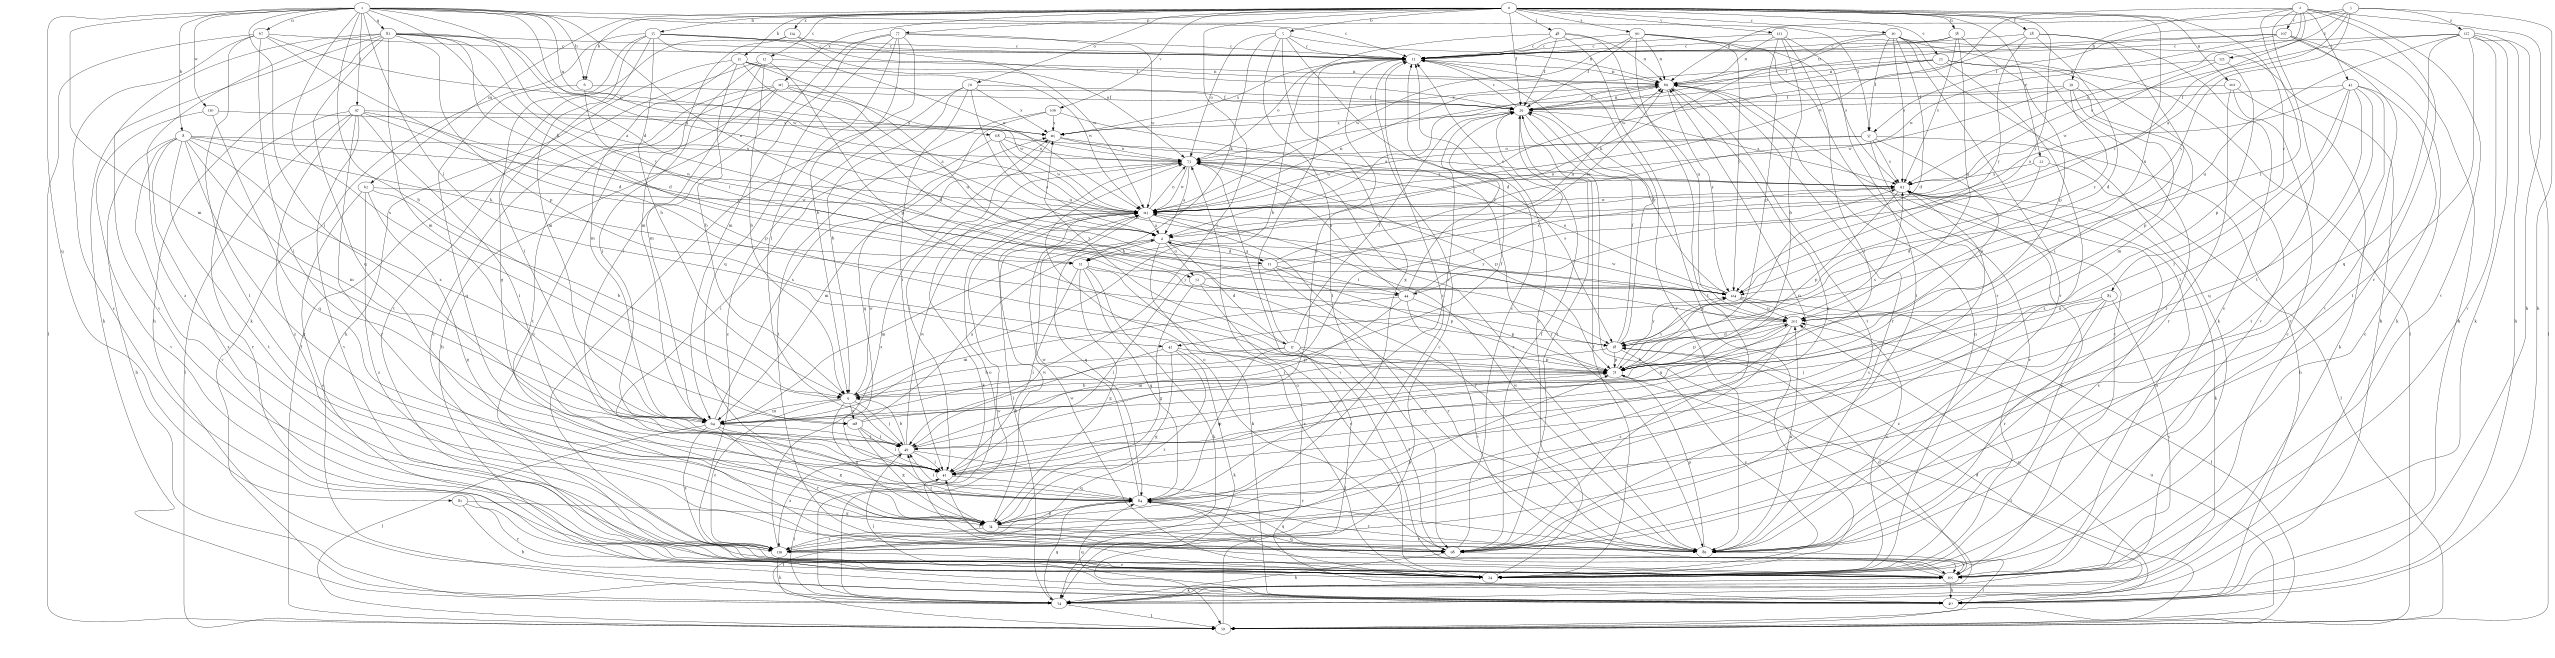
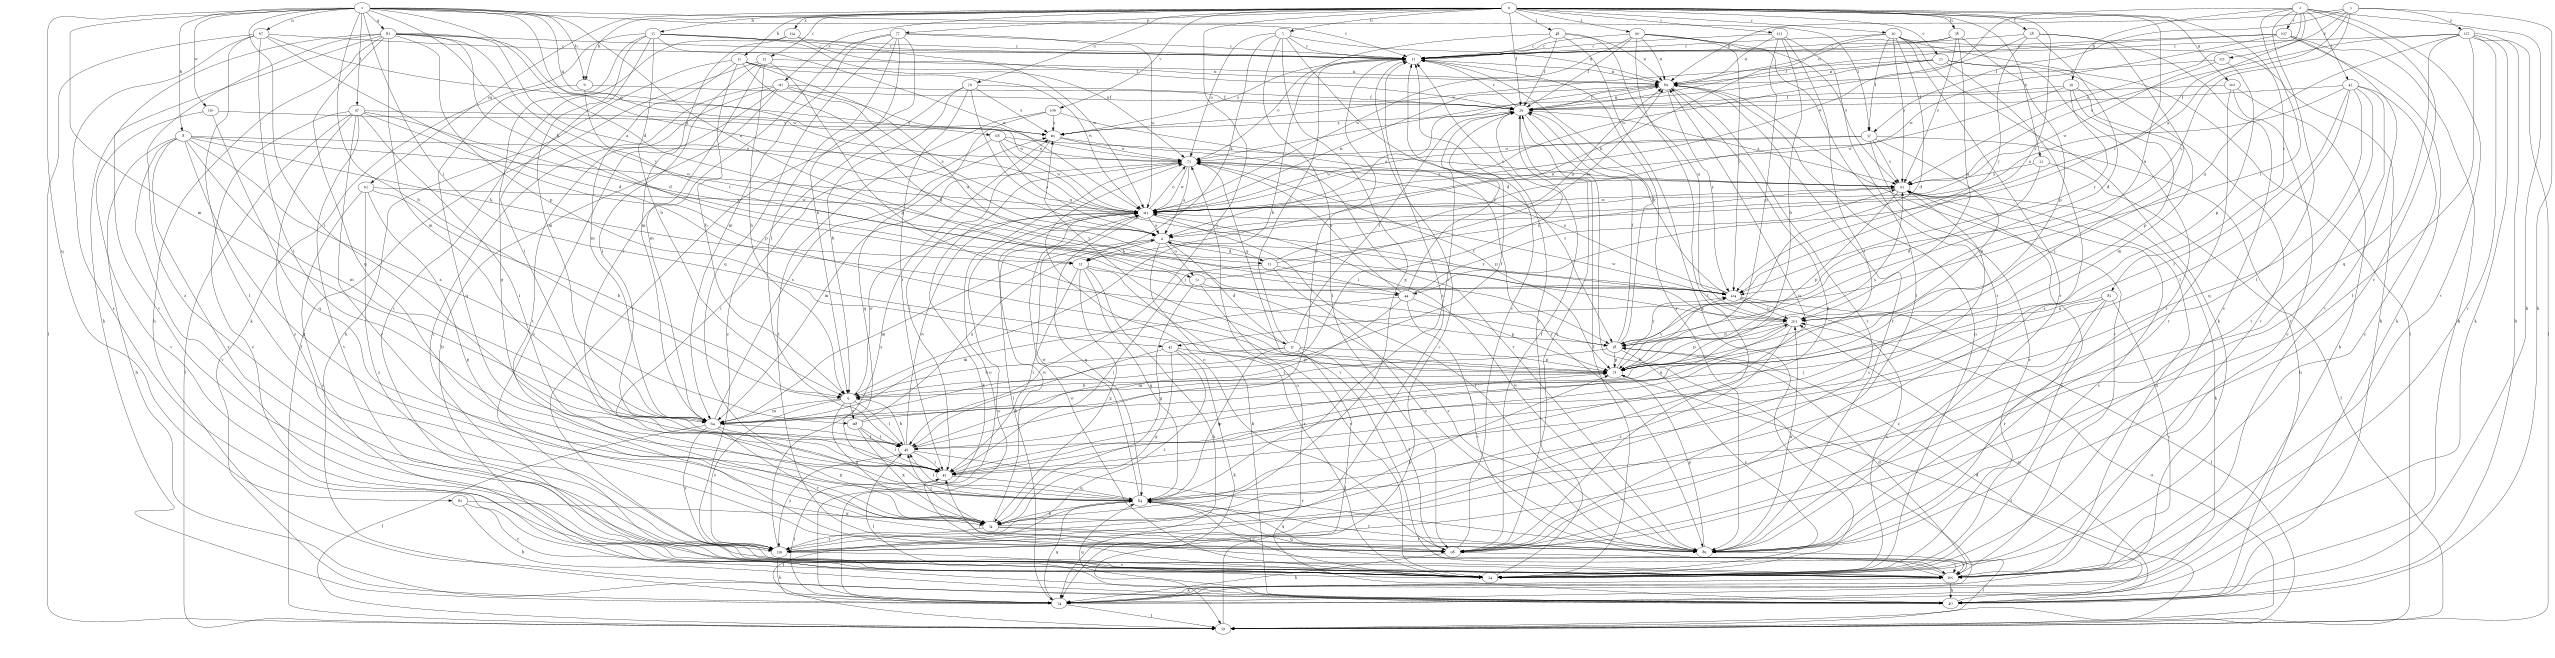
edge "1" -> "118": removed, label "x"
edge "15" -> "78": removed, label "p"
edge "8" -> "98": removed, label "t"
